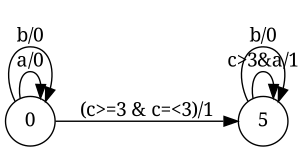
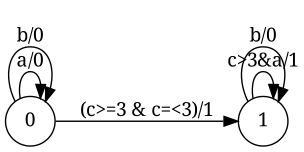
node "5": label "5" -> "1"
